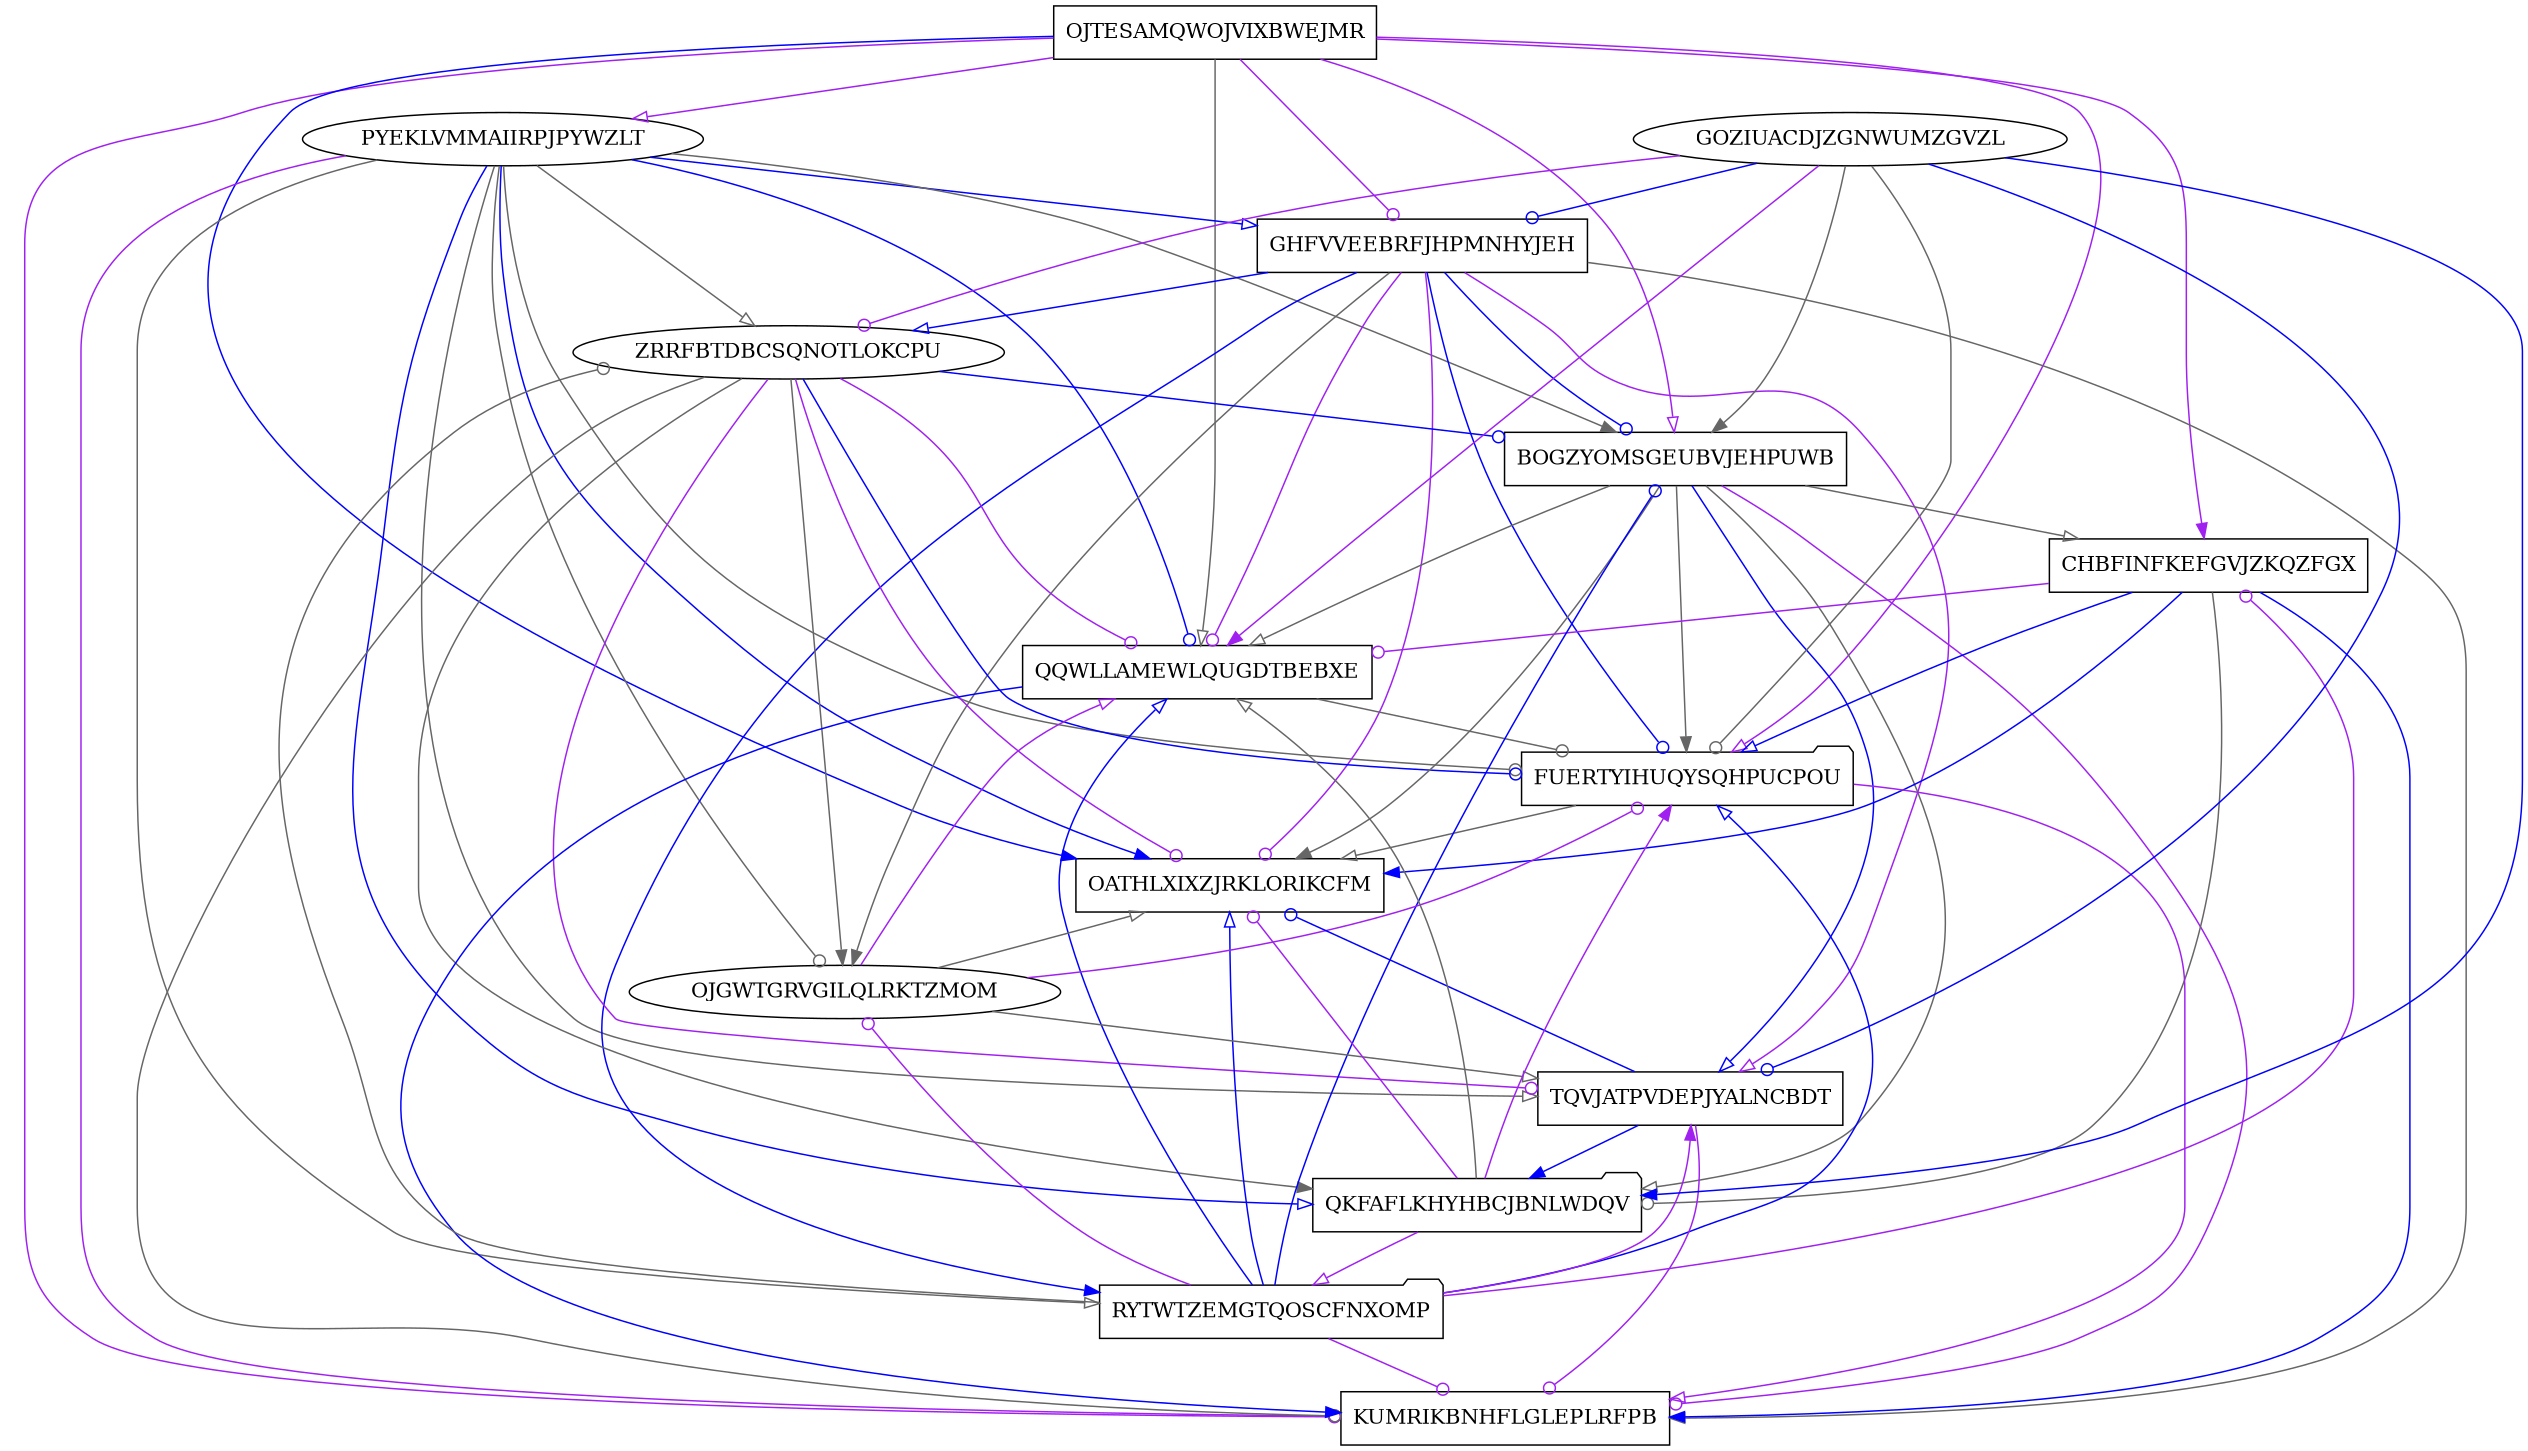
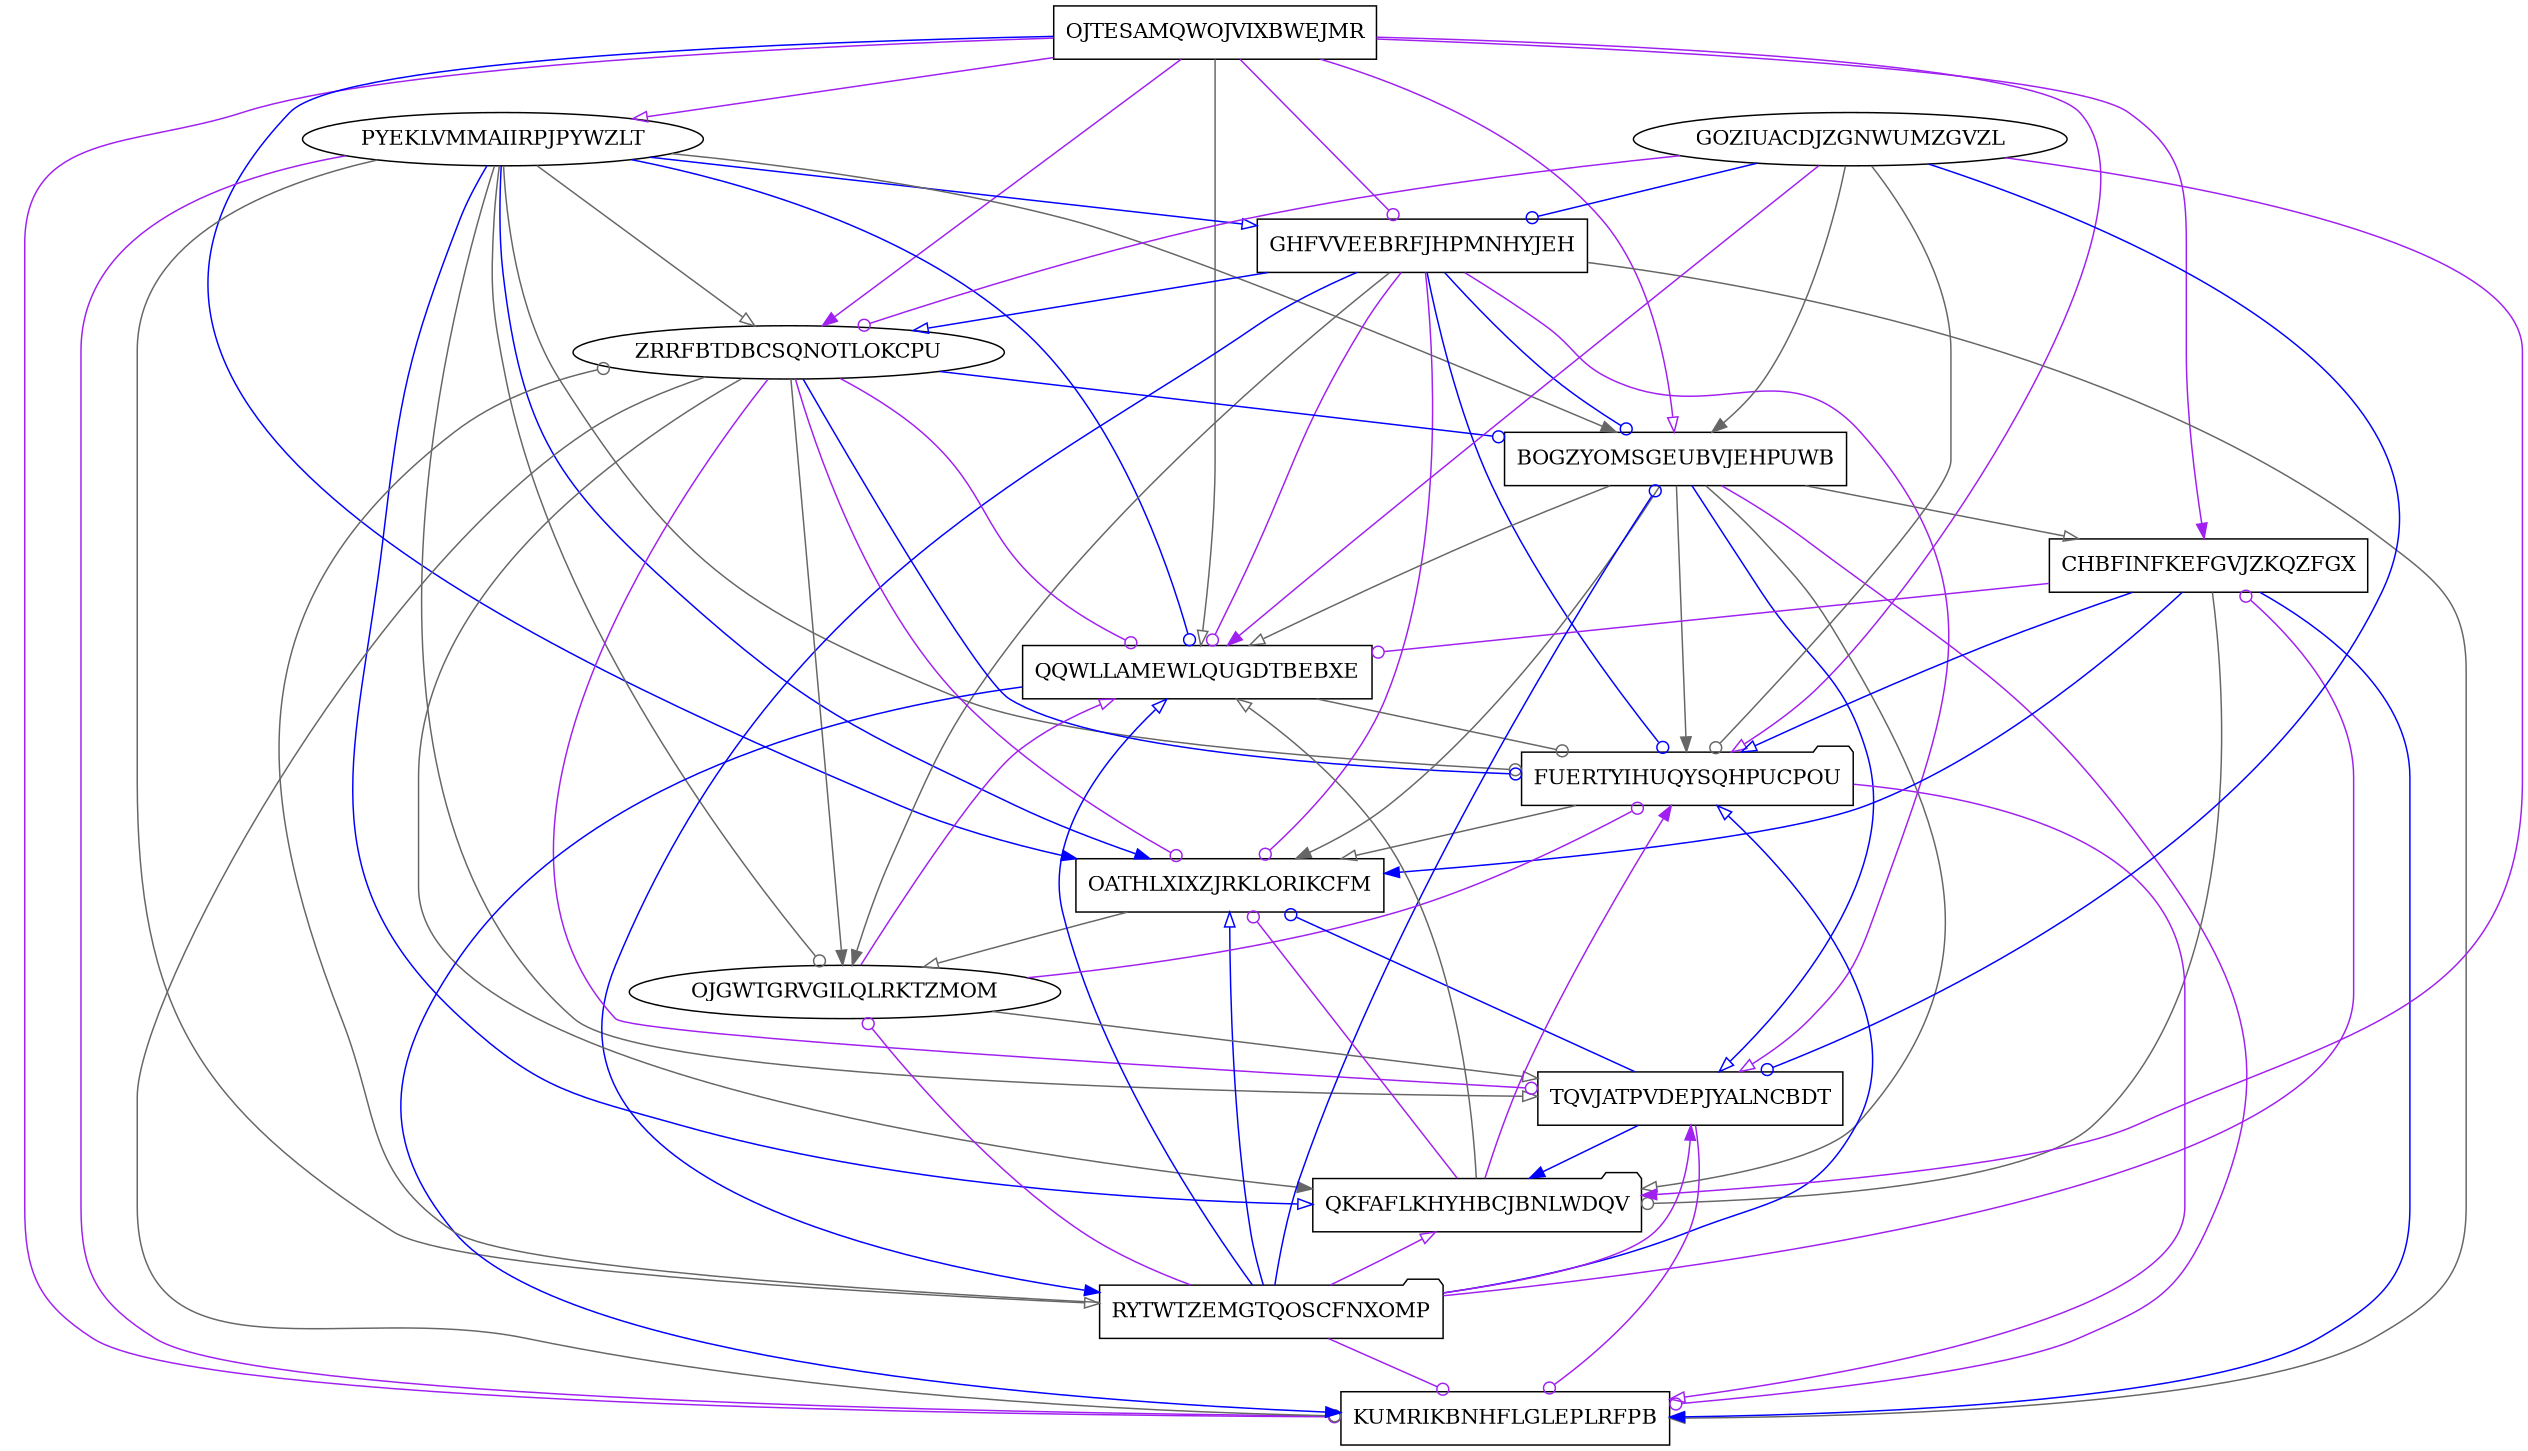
edge "OJTESAMQWOJVIXBWEJMR" -> "ZRRFBTDBCSQNOTLOKCPU": added
edge "GOZIUACDJZGNWUMZGVZL" -> "QKFAFLKHYHBCJBNLWDQV": color blue -> purple
edge "OJGWTGRVGILQLRKTZMOM" -> "OATHLXIXZJRKLORIKCFM": reversed
edge "QKFAFLKHYHBCJBNLWDQV" -> "RYTWTZEMGTQOSCFNXOMP": reversed
